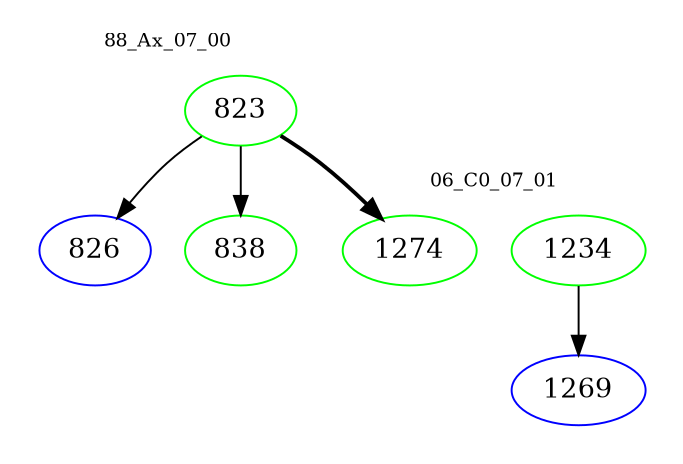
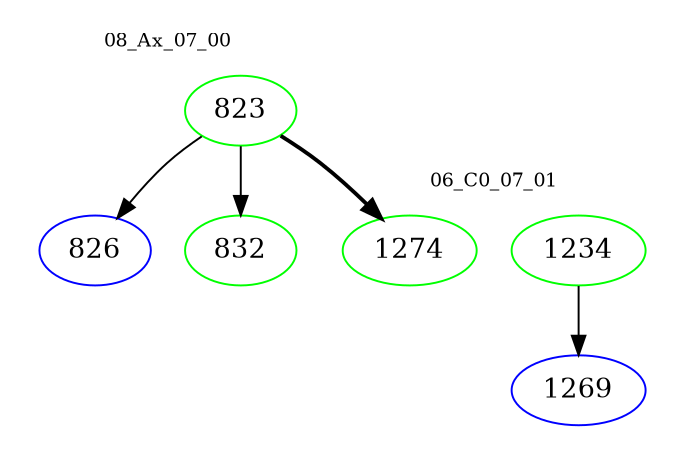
cluster "88_Ax_07_00": label "88_Ax_07_00" -> "08_Ax_07_00"
node "838": label "838" -> "832"
